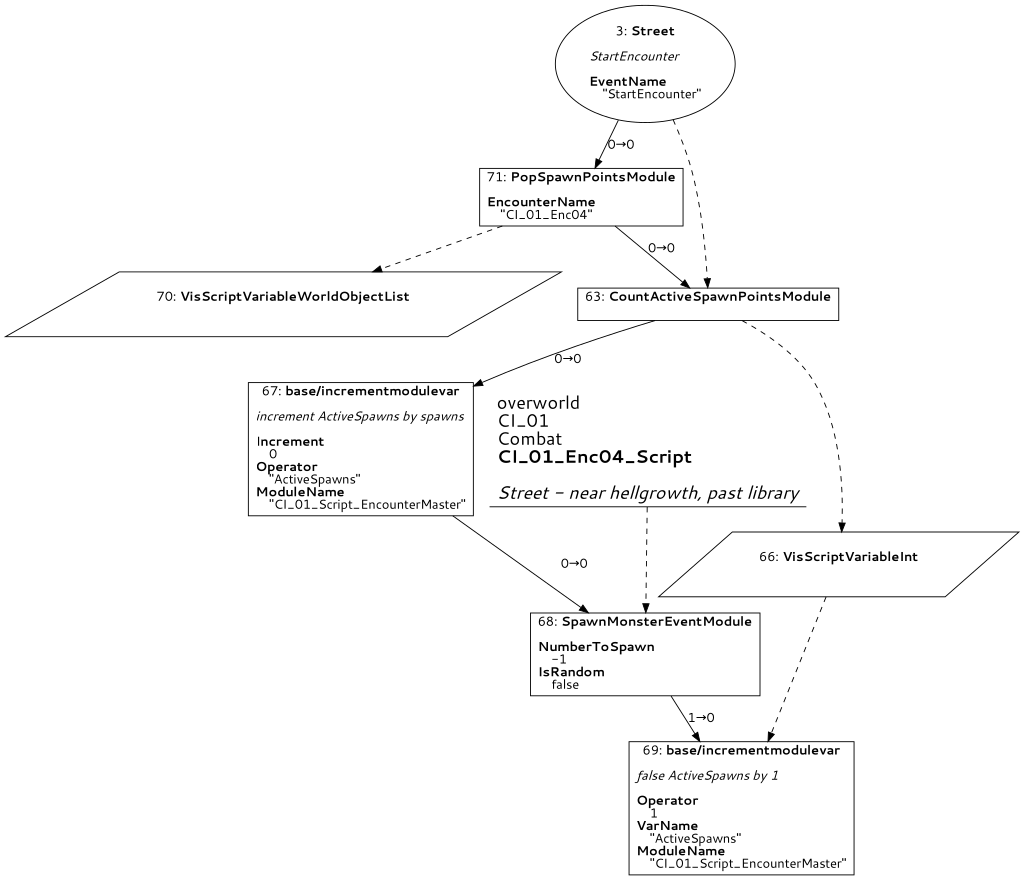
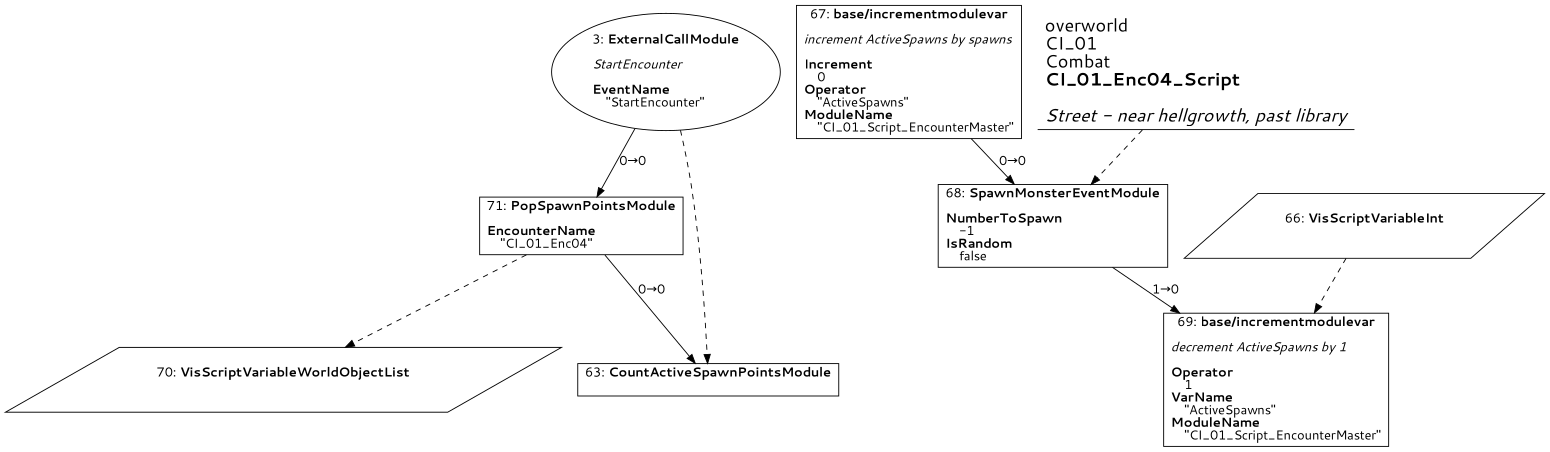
node "3:": text "Street" -> "ExternalCallModule"
edge "63:" -> "67:": removed, label "0→0"
edge "63:" -> "66:": removed
node "69:": text "false ActiveSpawns by 1" -> "decrement ActiveSpawns by 1"
